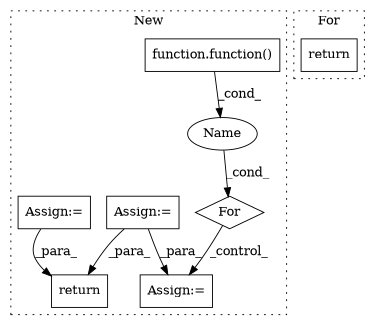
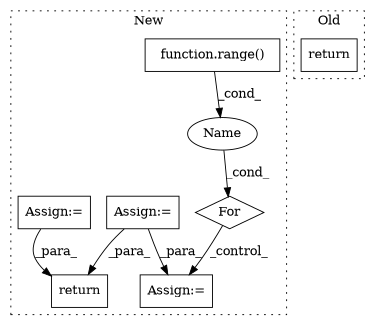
cluster "For": label "For" -> "Old"
node "function.function()": label "function.function()" -> "function.range()"
